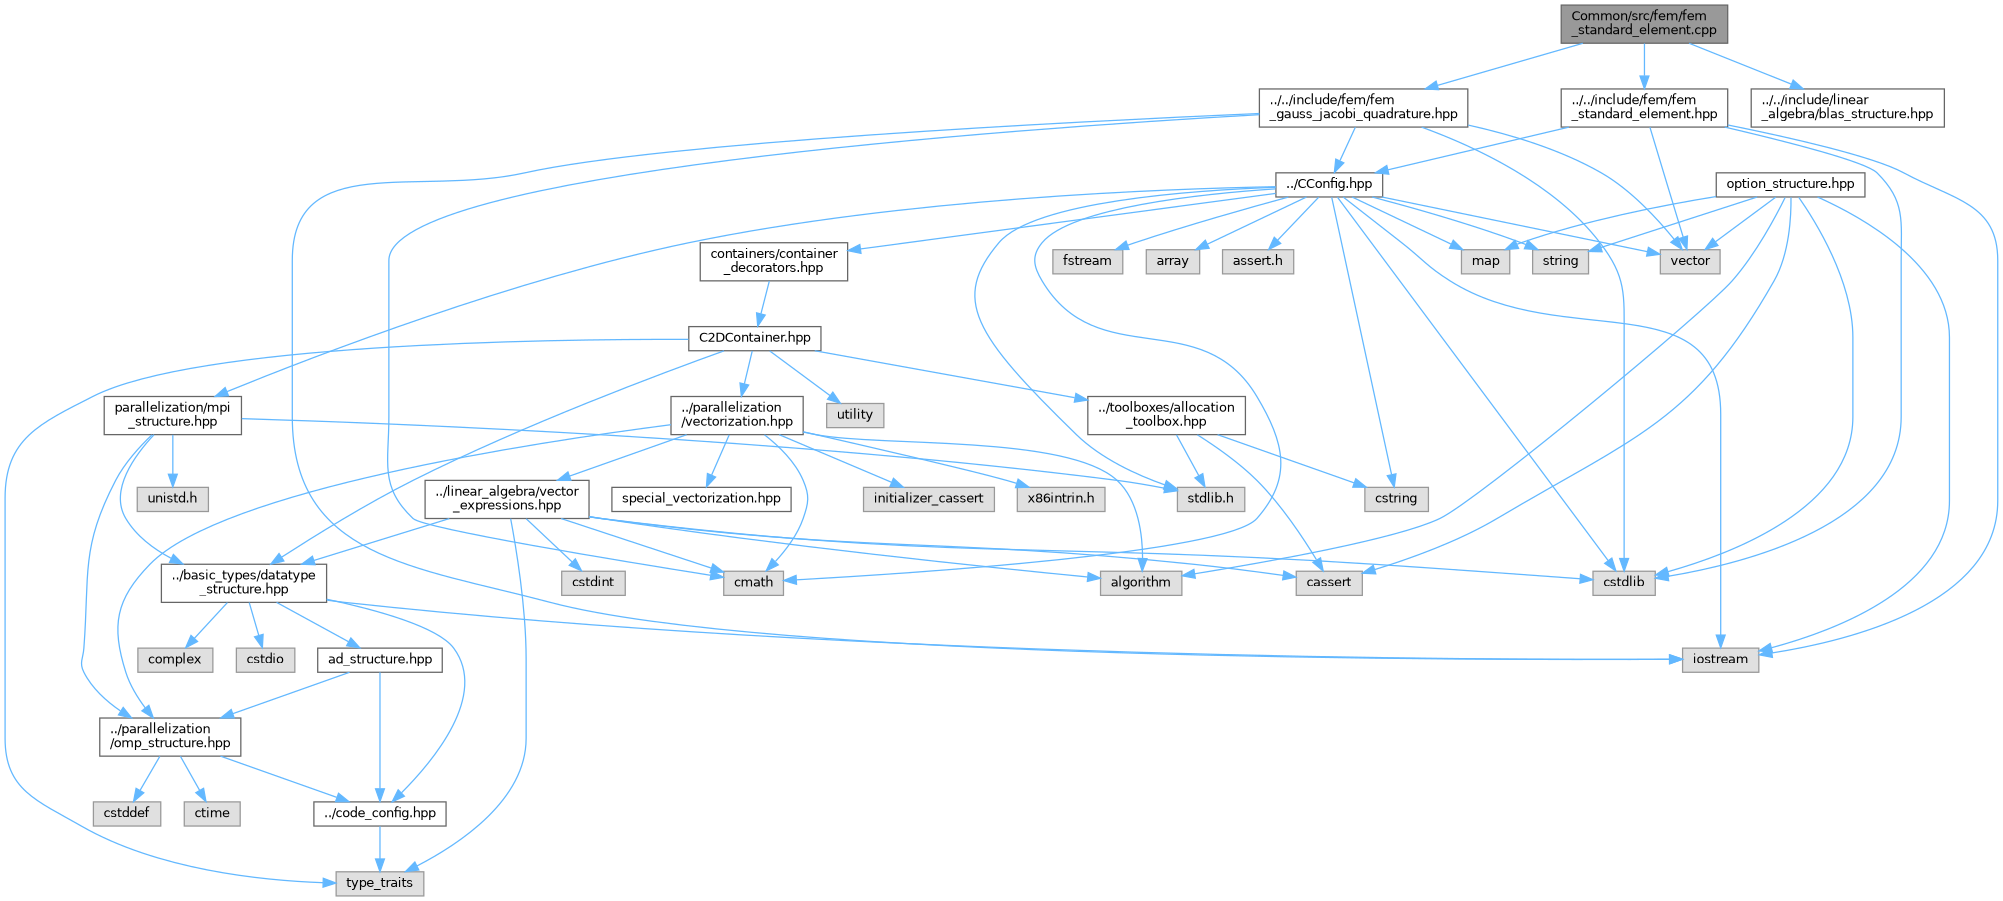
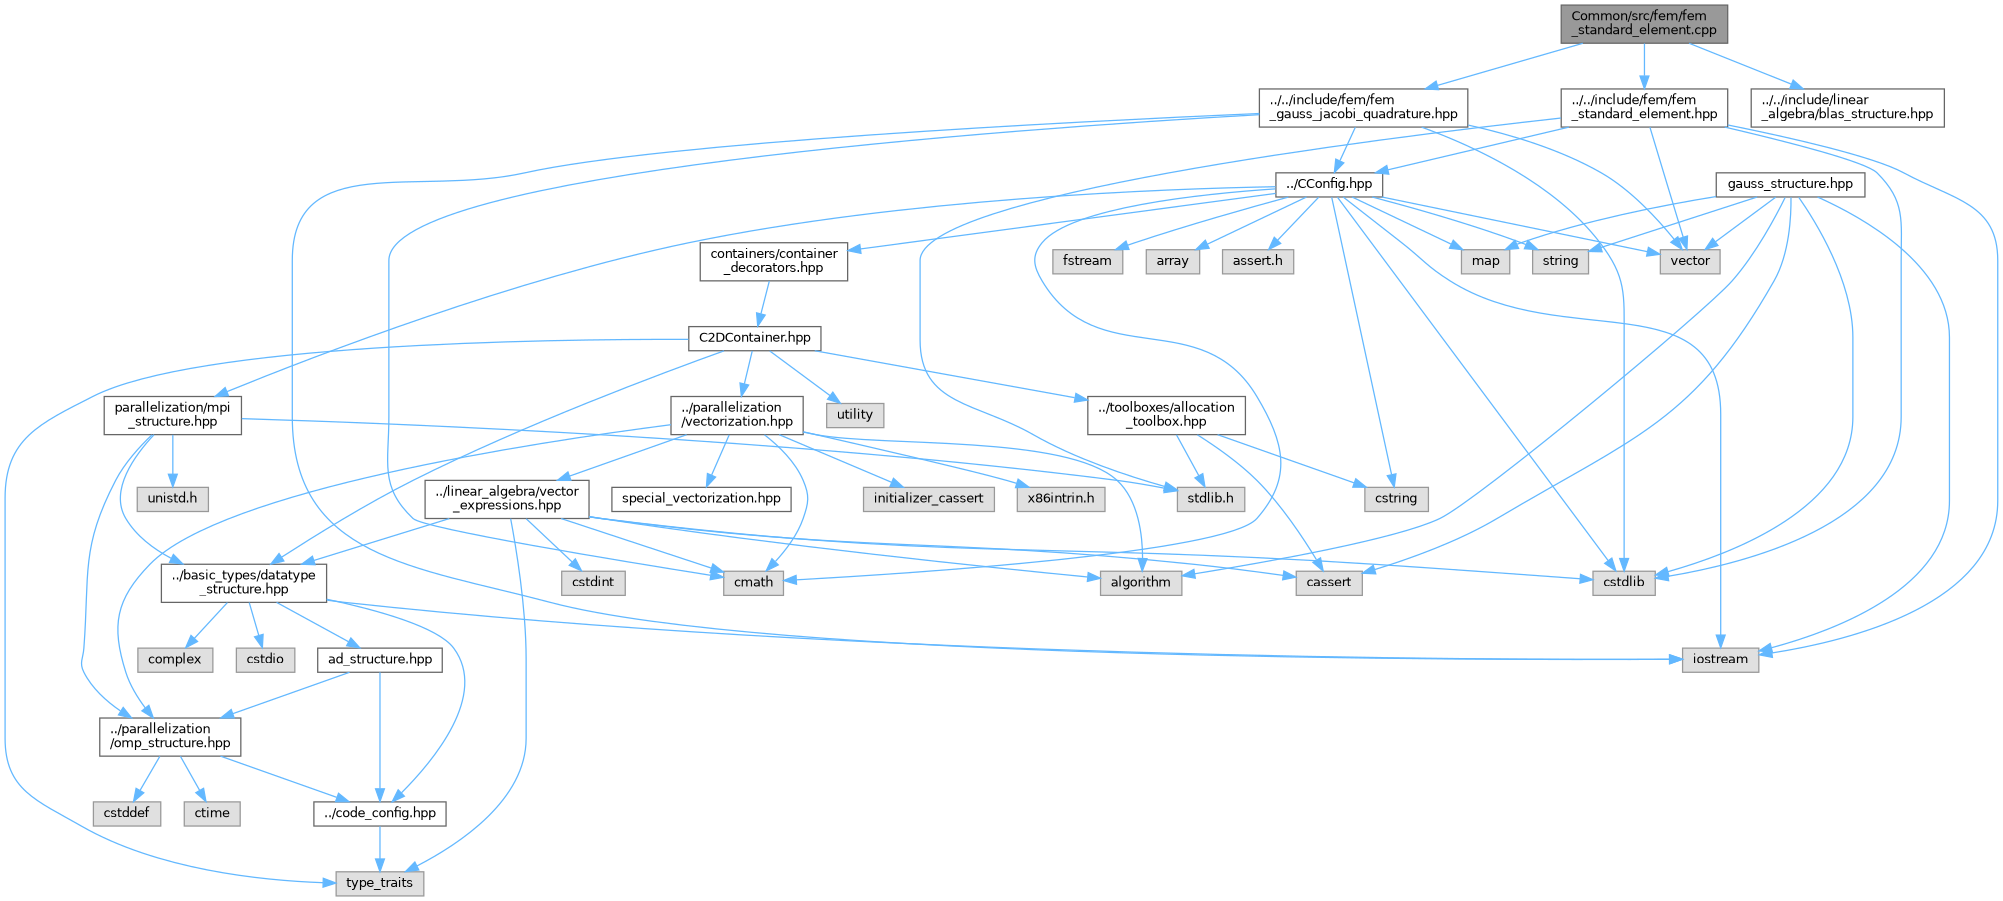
node "option_structure.hpp": label "option_structure.hpp" -> "gauss_structure.hpp"
edge "../CConfig.hpp" -> "stdlib.h": now "../../include/fem/fem _standard_element.hpp" -> "stdlib.h"
